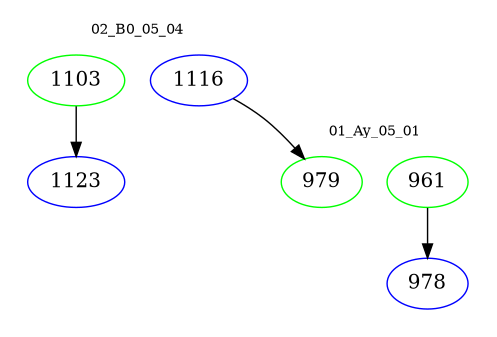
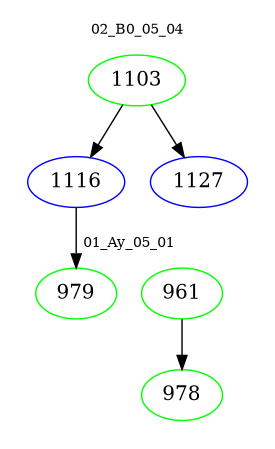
edge "1103" -> "1116": added
node "1123": label "1123" -> "1127"
node "978": color blue -> green
